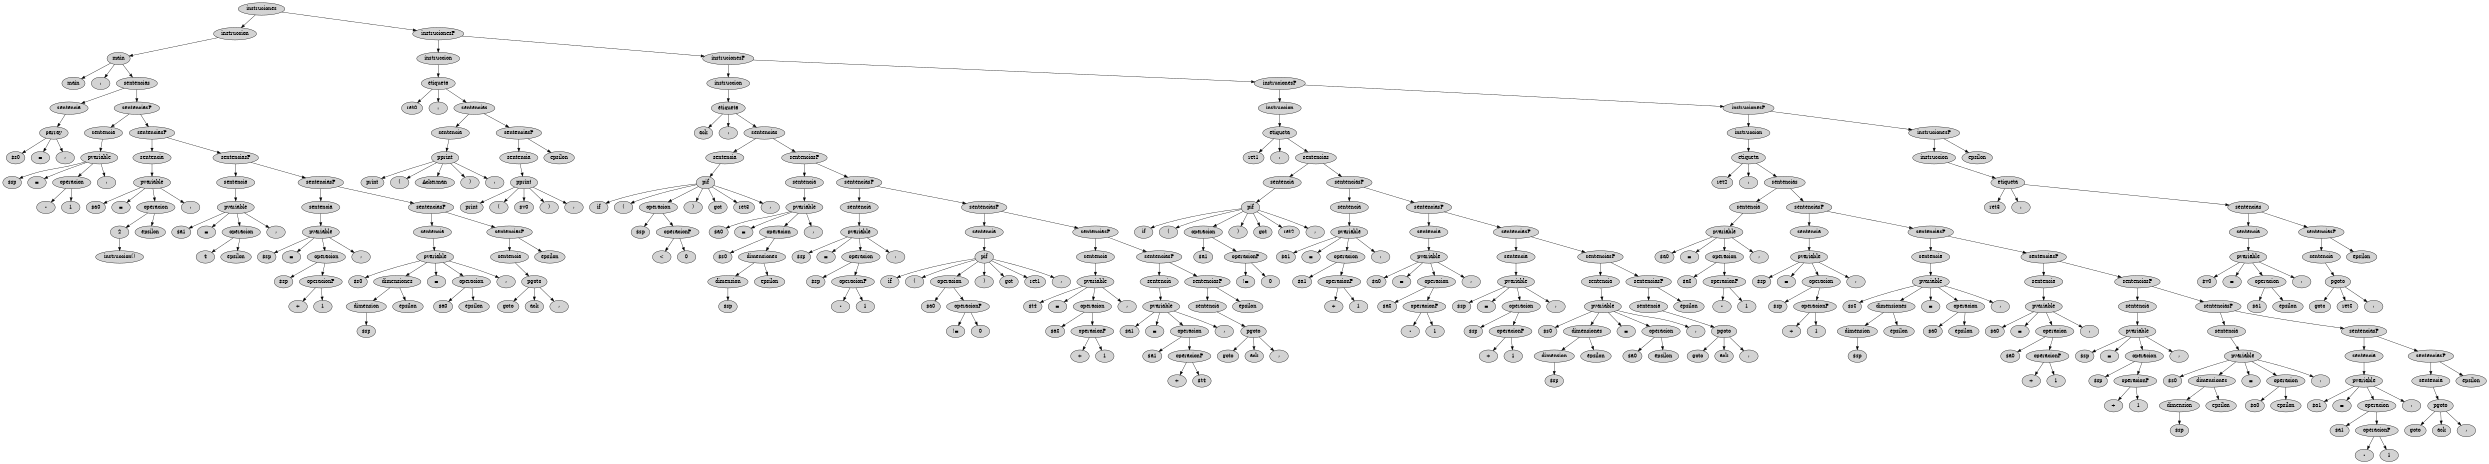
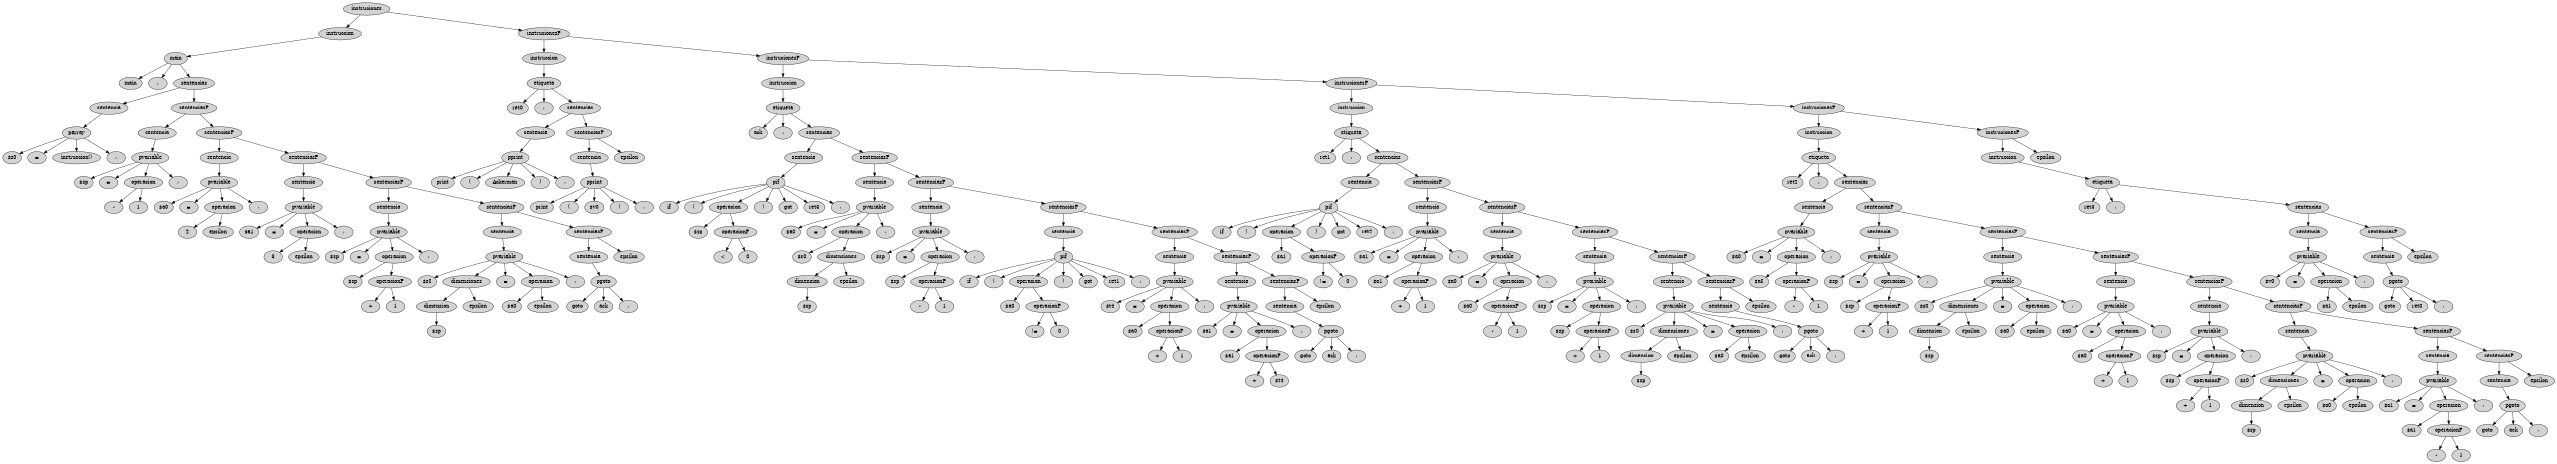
edge "2" -> "instruccion()": now "parray" -> "instruccion()"
node "4": label "4" -> "3"
